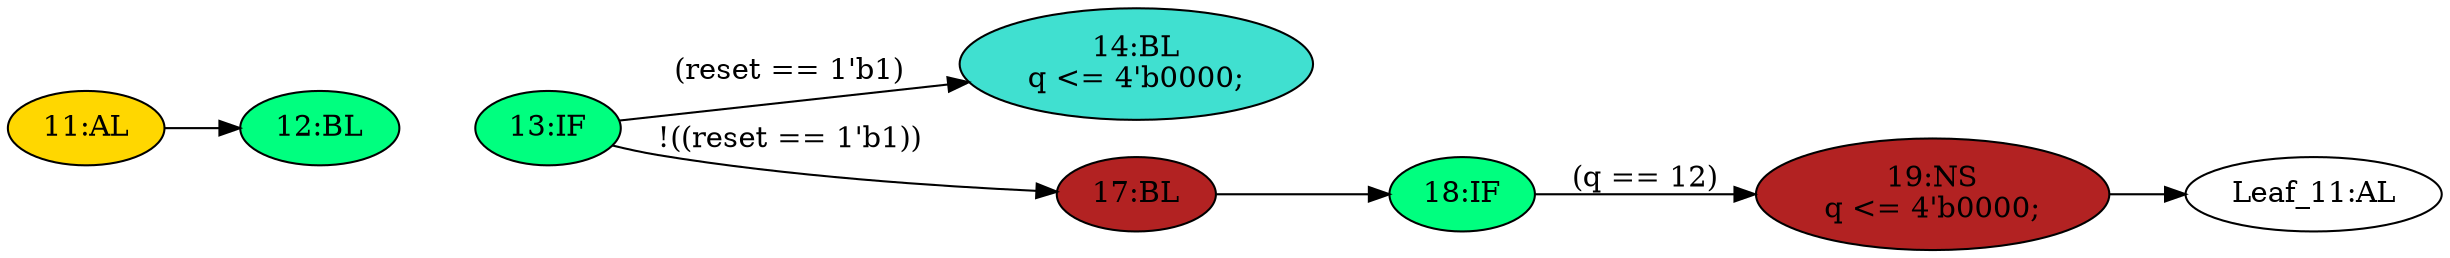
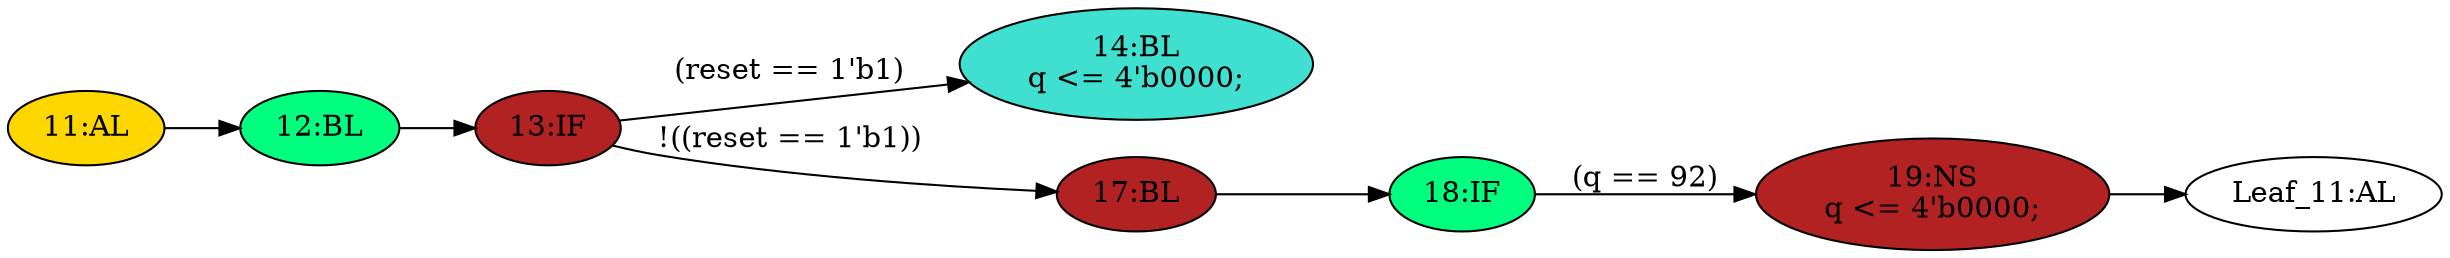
edge "12:BL" -> "13:IF": added
node "13:IF": fillcolor springgreen -> firebrick
edge "18:IF" -> "19:NS q <= 4'b0000;": label "(q == 12)" -> "(q == 92)"
